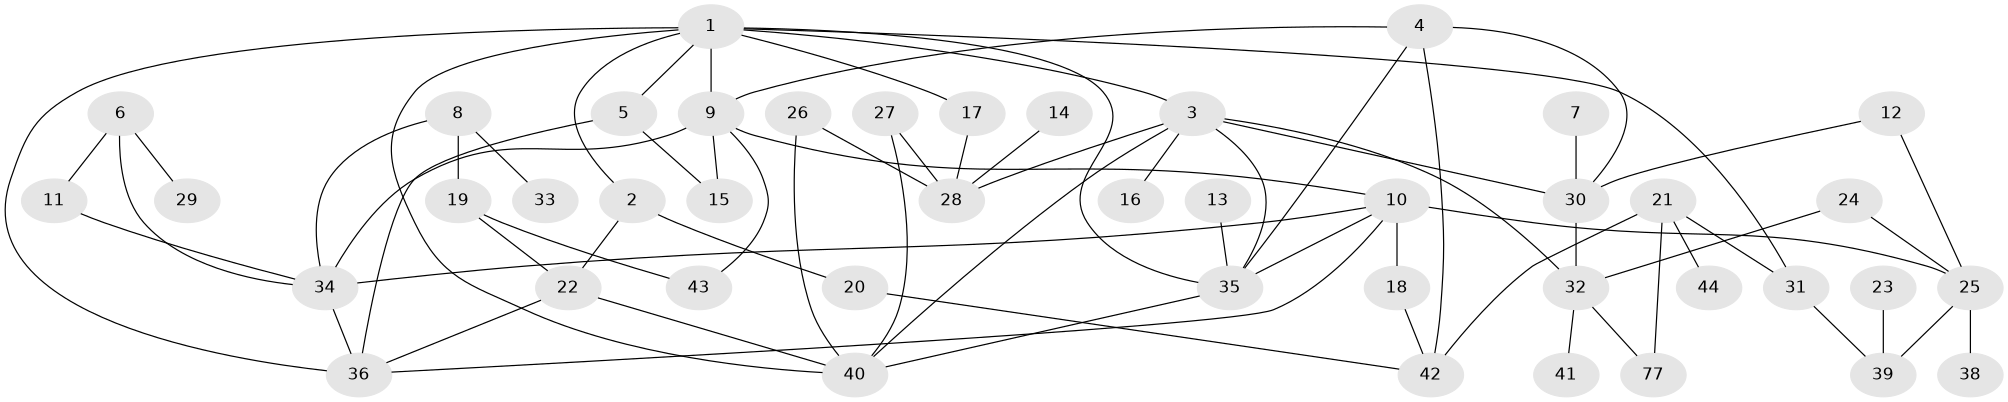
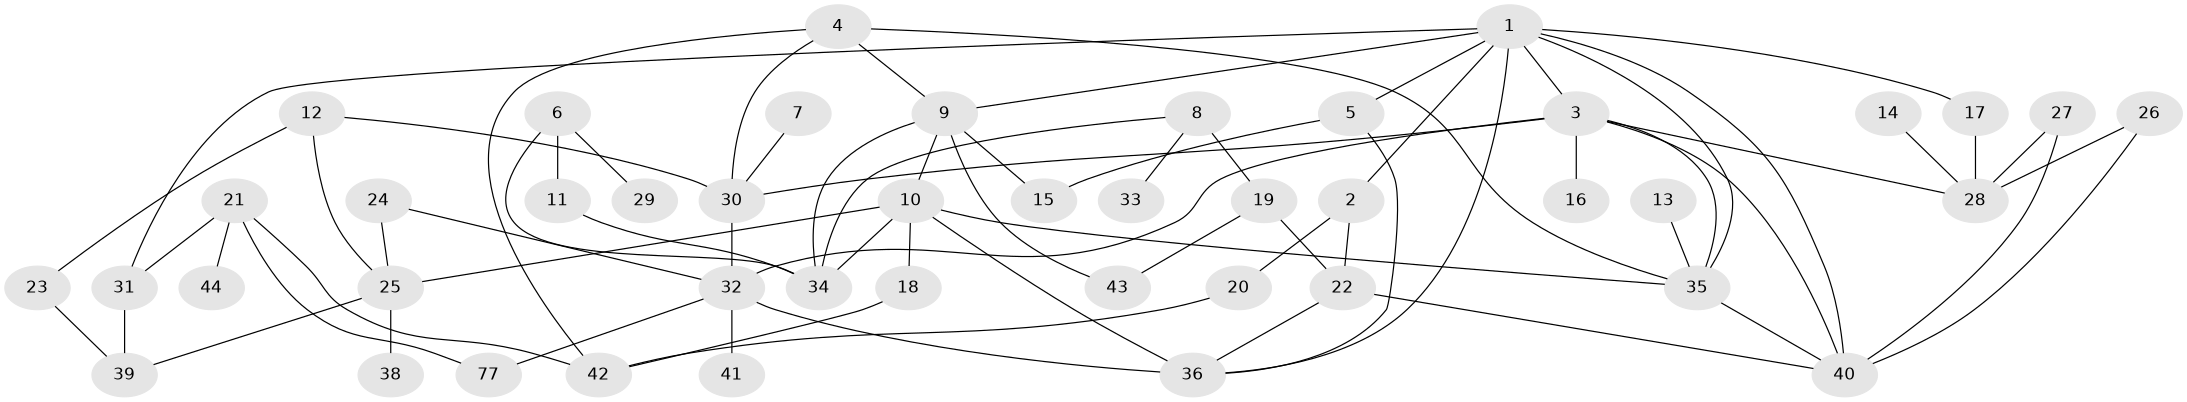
edge "12" -- "23": added
edge "34" -- "36": now "32" -- "36"
